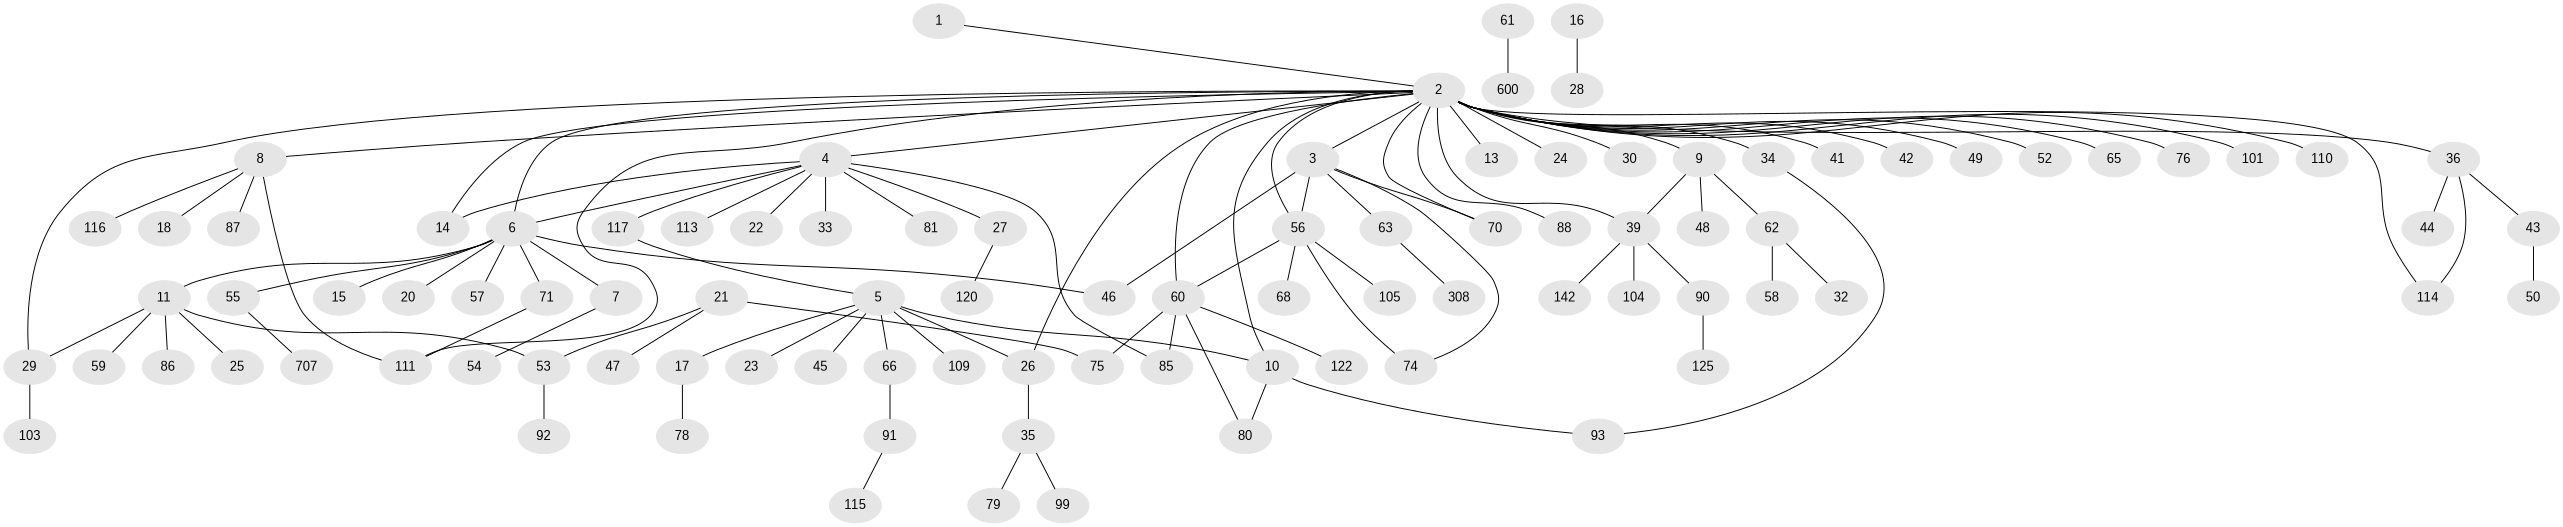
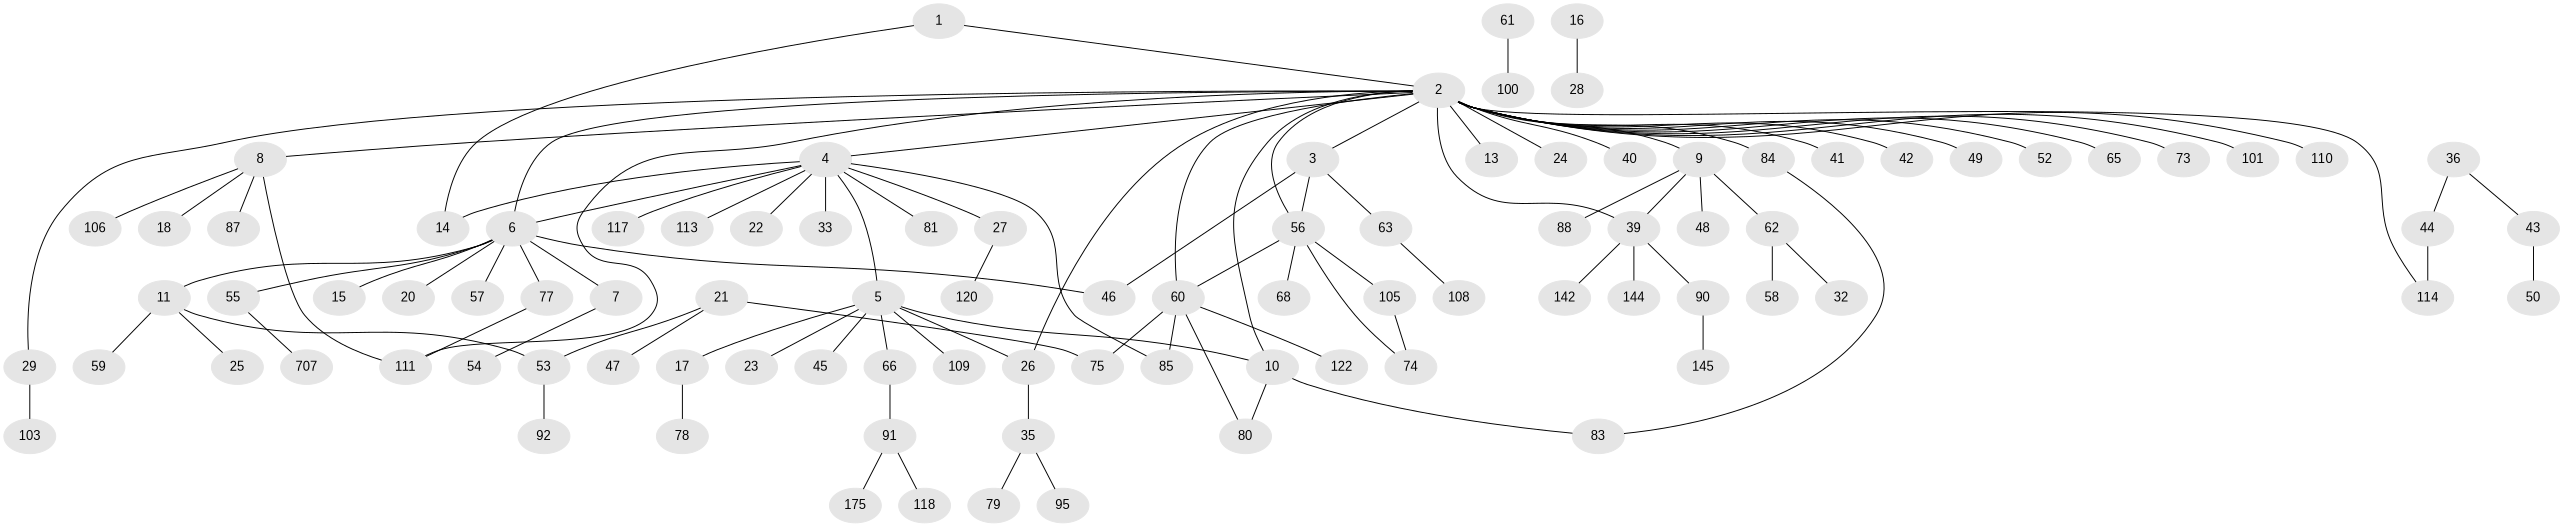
node "600": label "600" -> "100"
edge "2" -- "14": now "1" -- "14"
edge "2" -- "36": removed
node "30": label "30" -> "40"
node "34": label "34" -> "84"
node "76": label "76" -> "73"
edge "2" -- "88": now "9" -- "88"
node "116": label "116" -> "106"
node "70": removed
edge "36" -- "114": now "44" -- "114"
edge "3" -- "74": now "105" -- "74"
edge "117" -- "5": now "4" -- "5"
node "71": label "71" -> "77"
node "308": label "308" -> "108"
node "104": label "104" -> "144"
edge "11" -- "29": removed
node "86": removed
node "125": label "125" -> "145"
node "93": label "93" -> "83"
node "115": label "115" -> "175"
node "118": added
node "99": label "99" -> "95"
